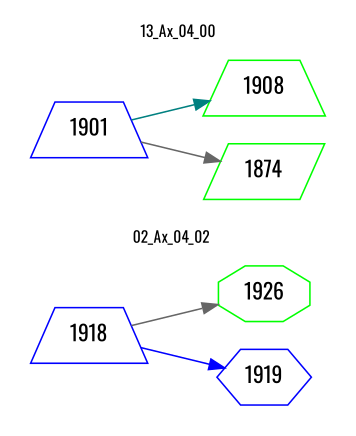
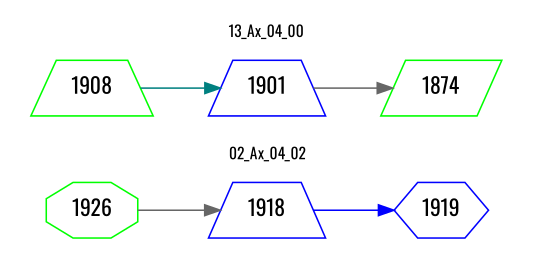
edge "1901" -> "1908": reversed
edge "1918" -> "1926": reversed
